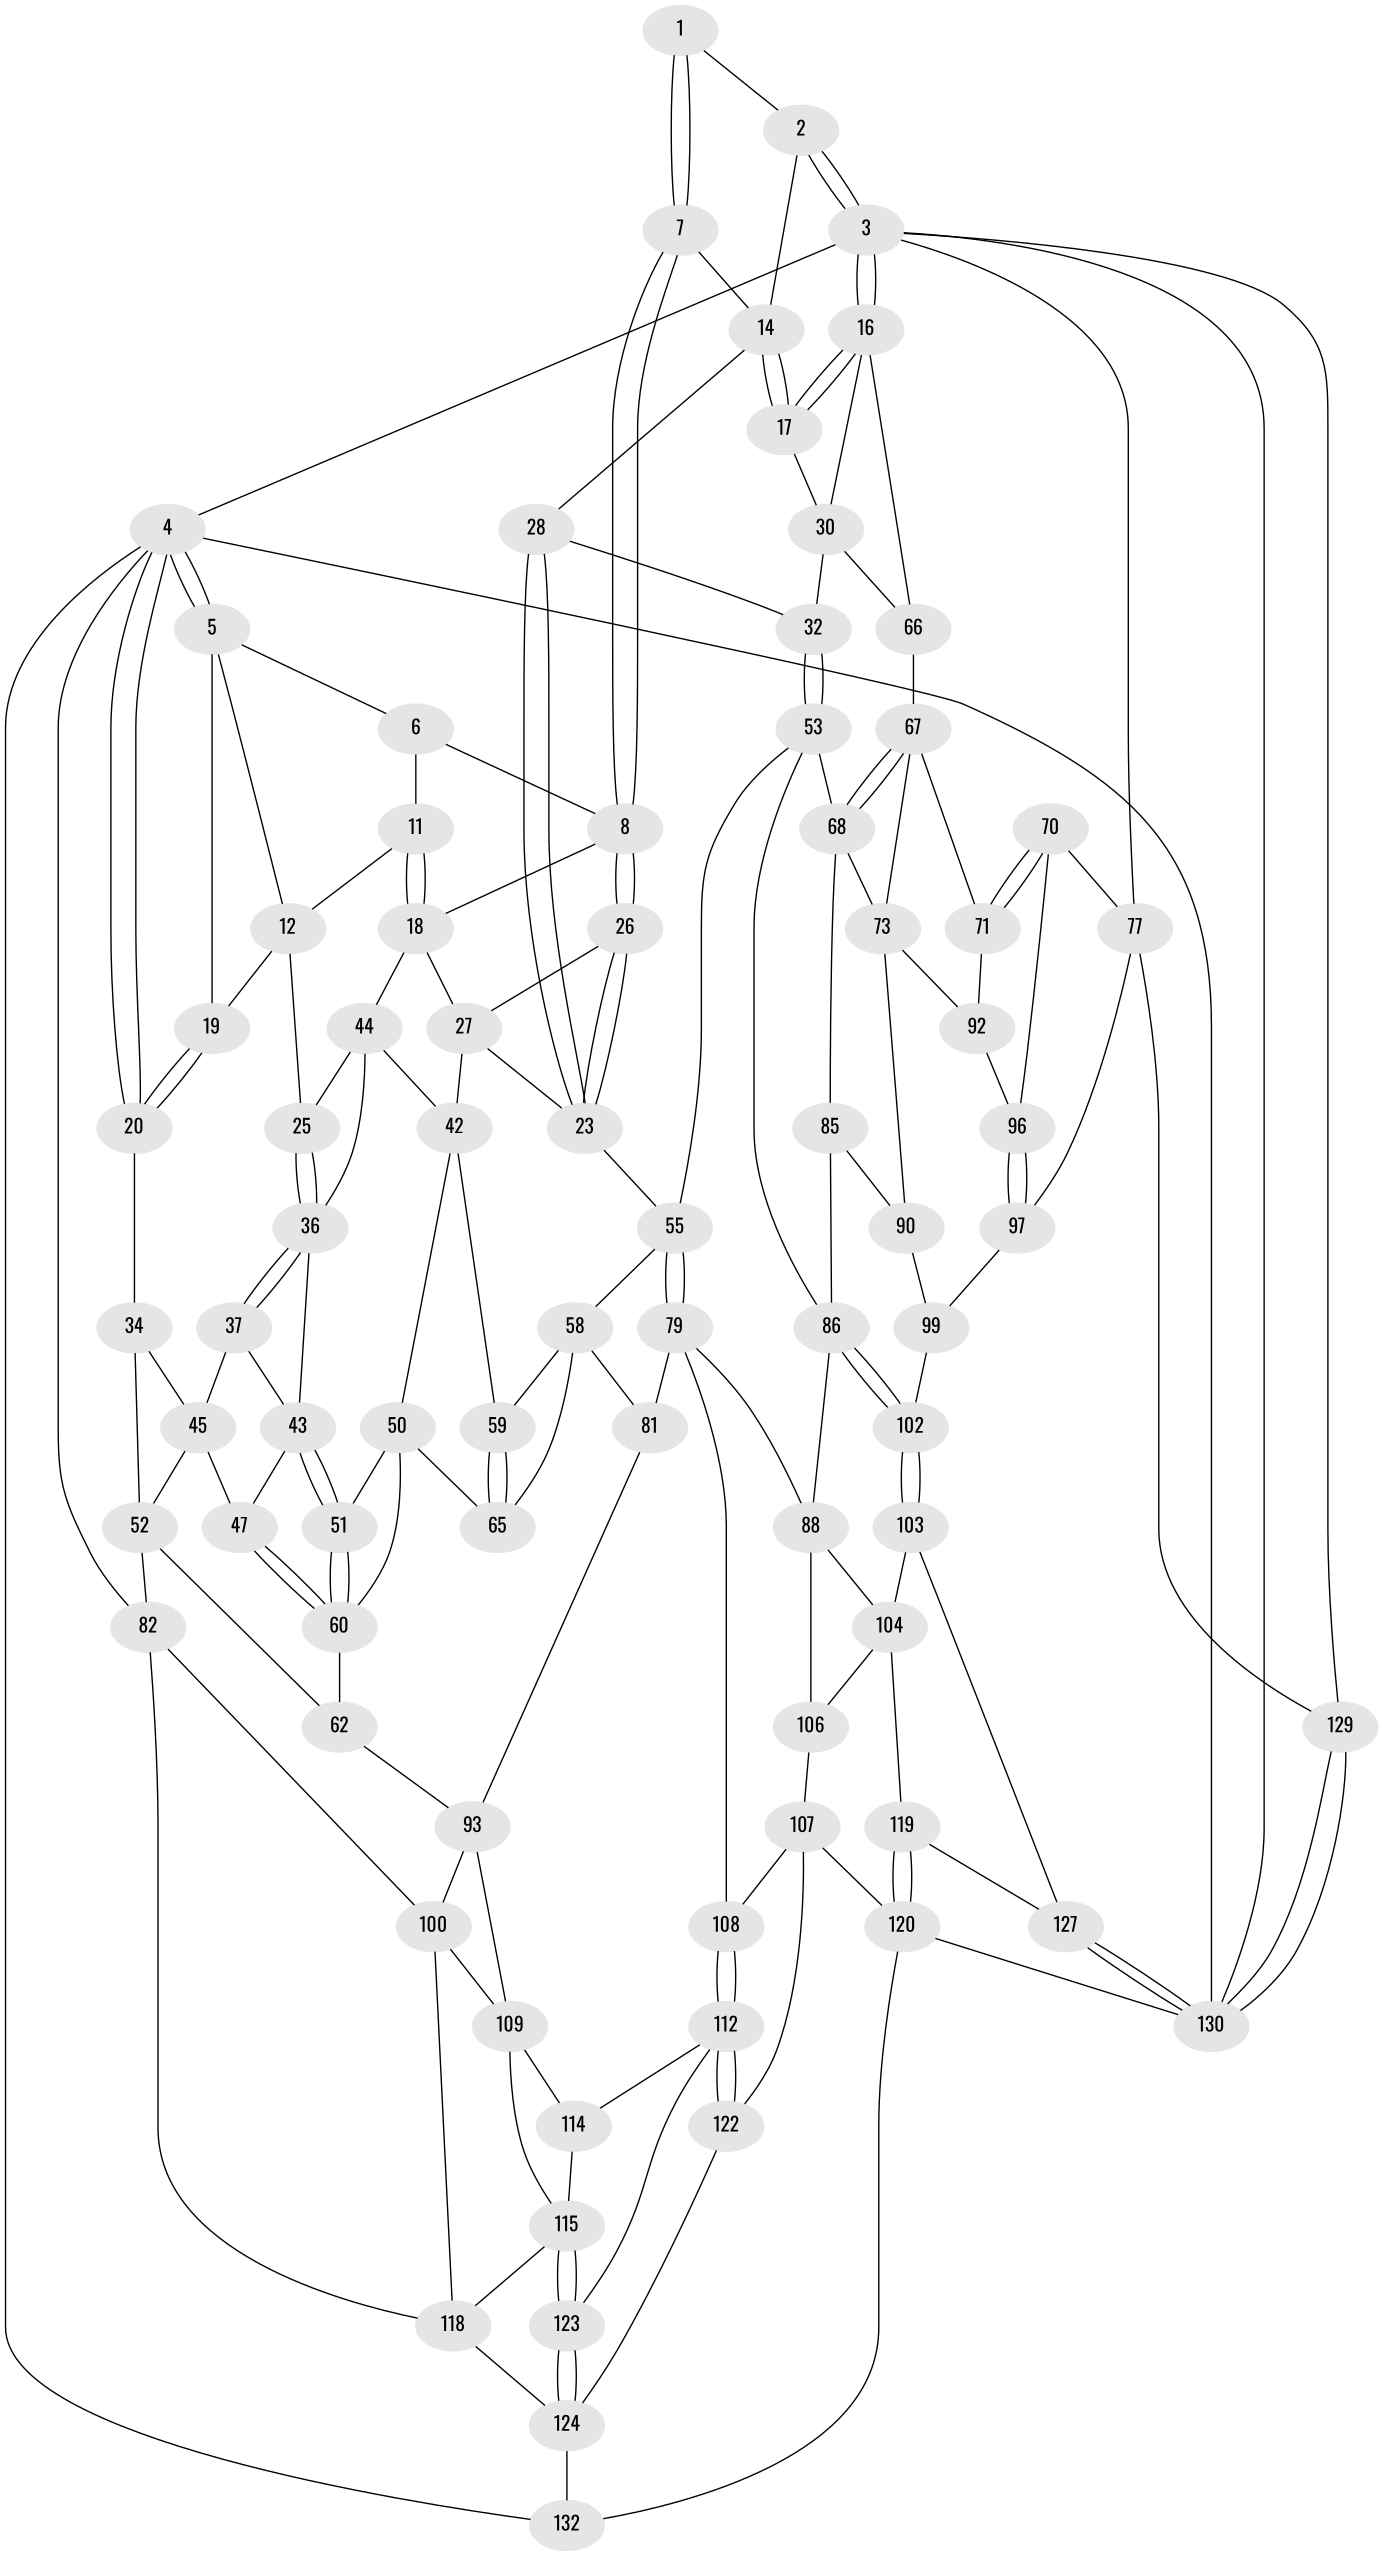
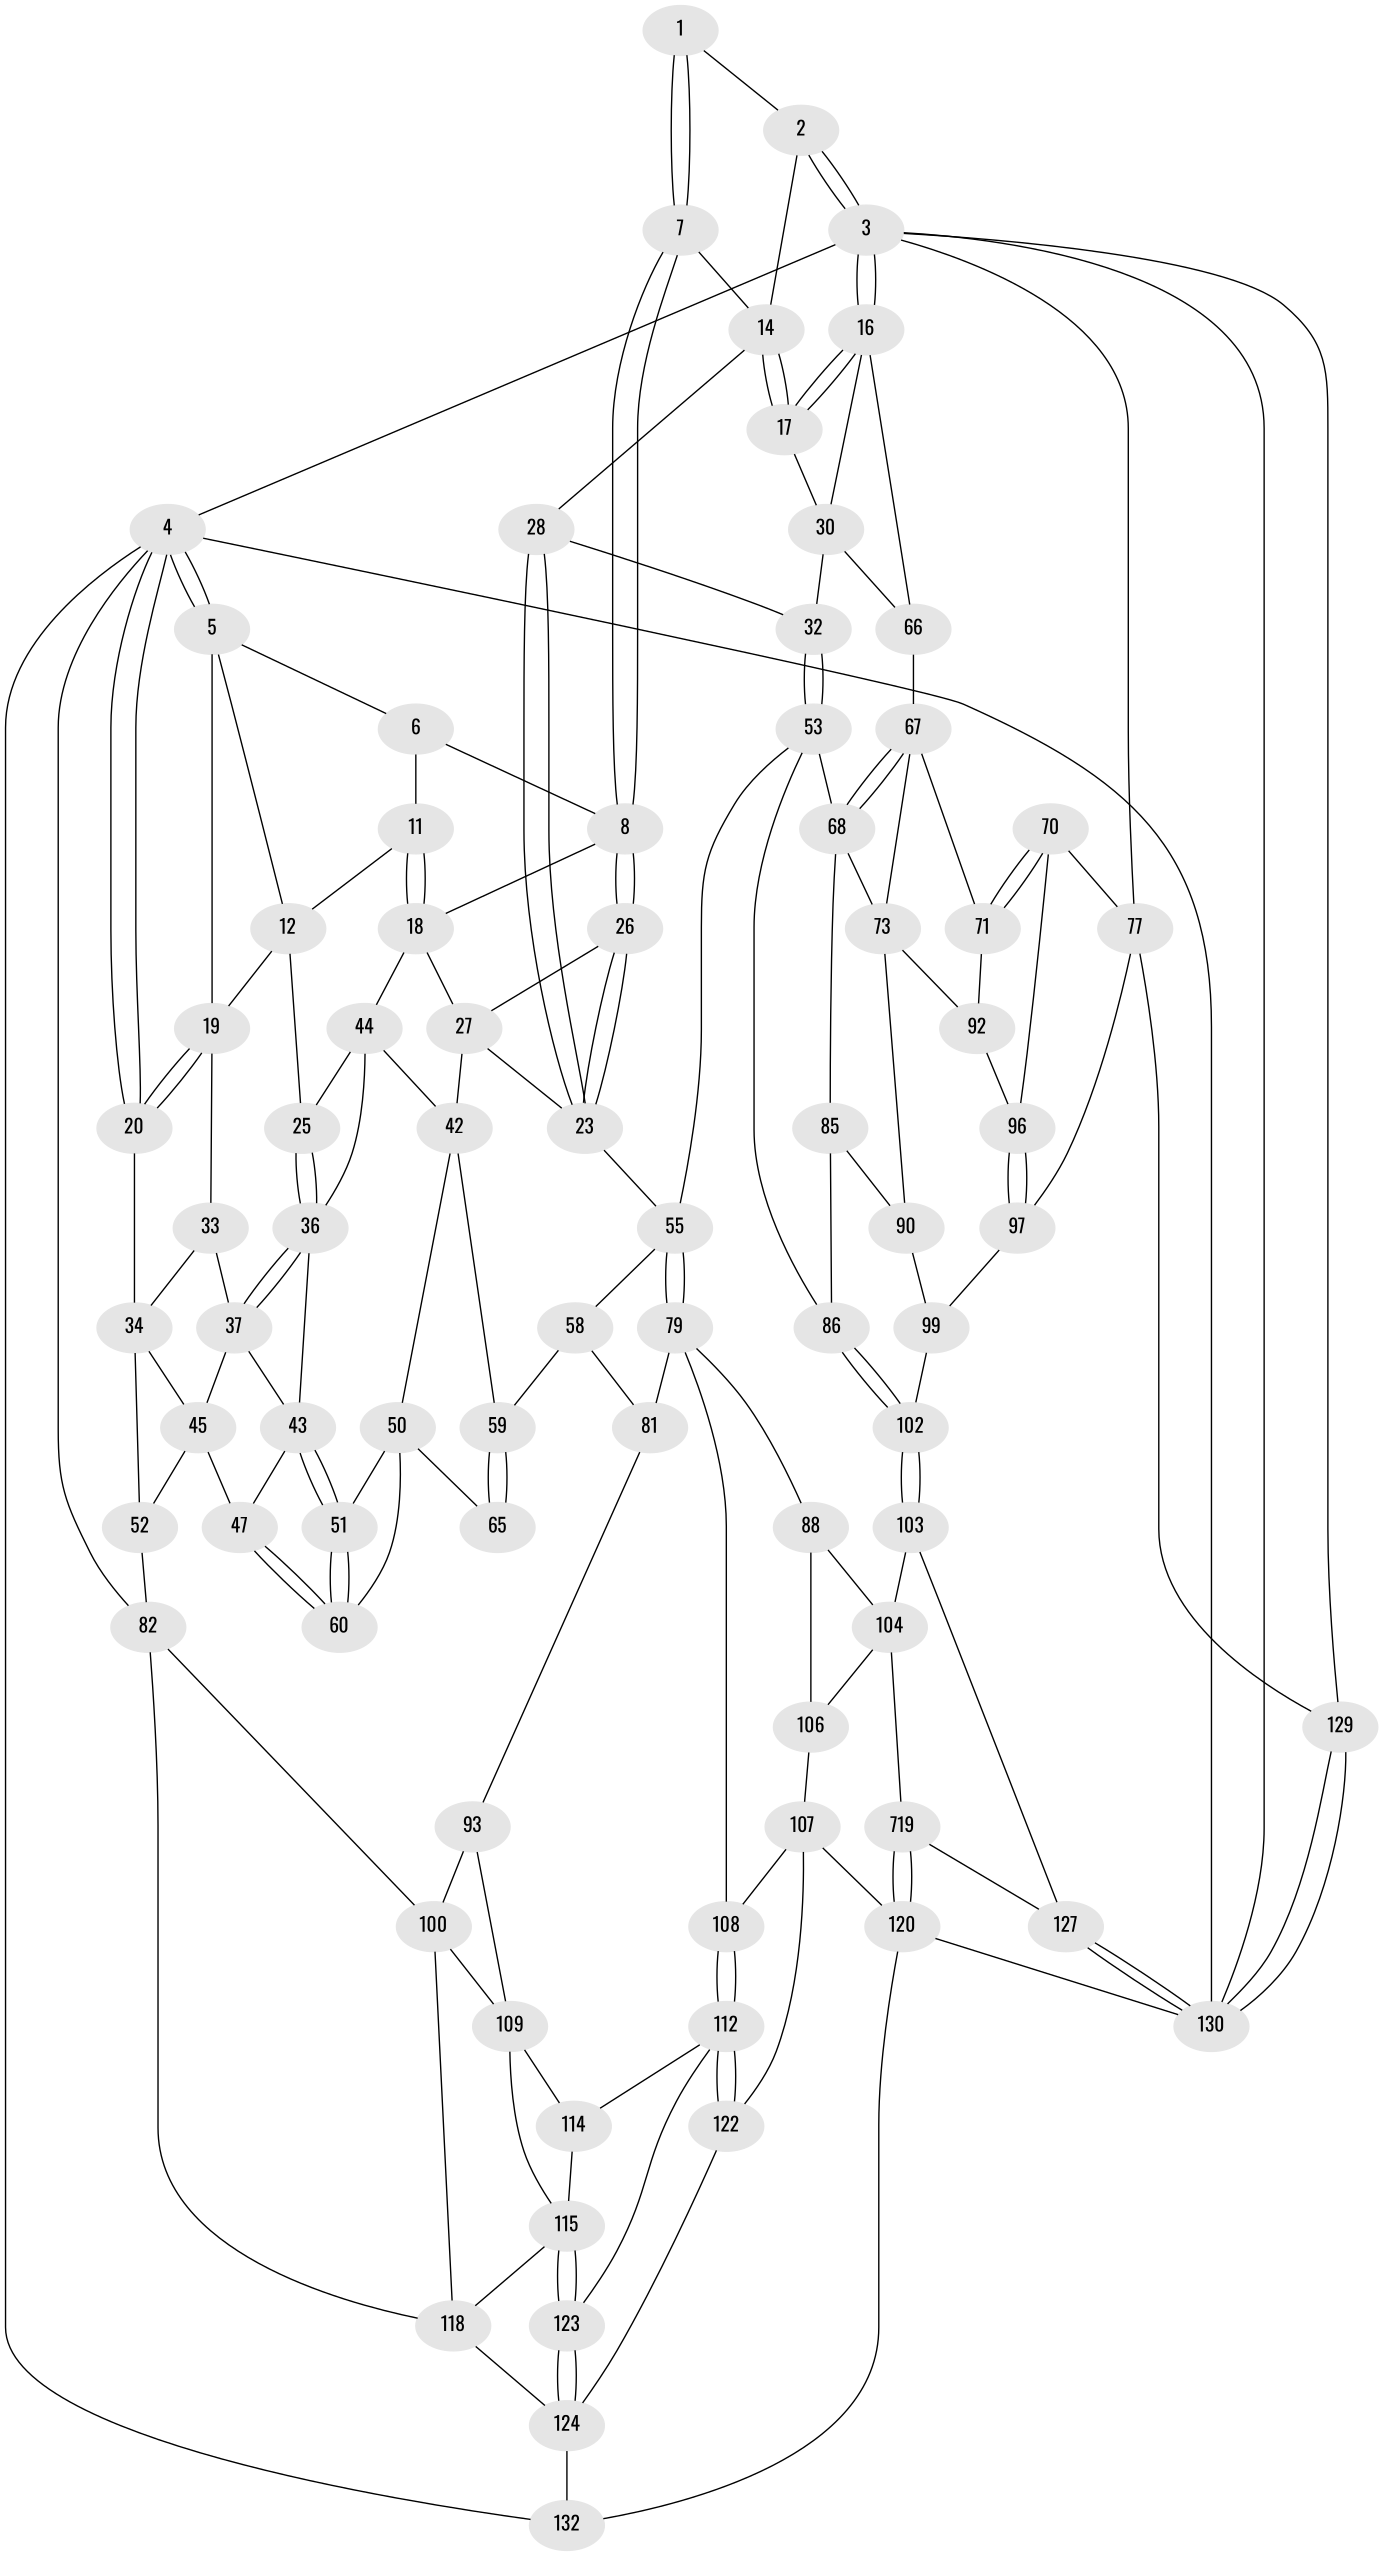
node "33": added
edge "86" -- "88": removed
edge "58" -- "65": removed
node "62": removed
node "119": label "119" -> "719"
